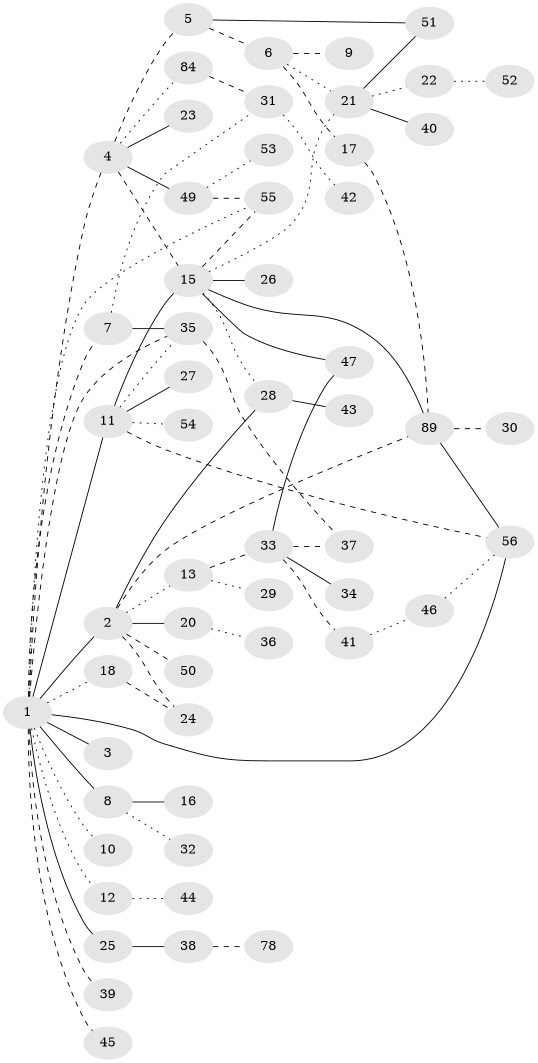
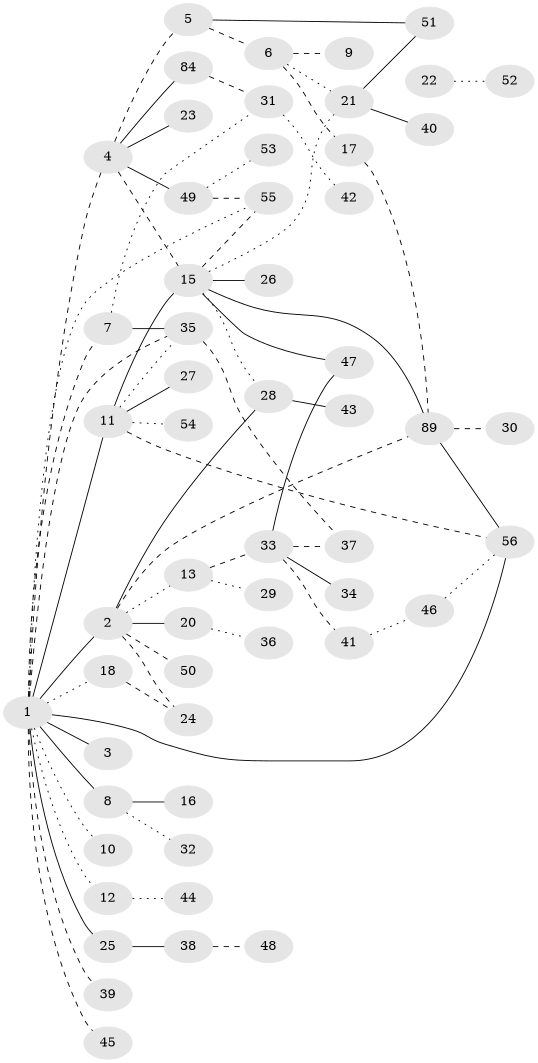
edge "22" -- "21": removed
edge "84" -- "4": style dotted -> solid
node "78": label "78" -> "48"
